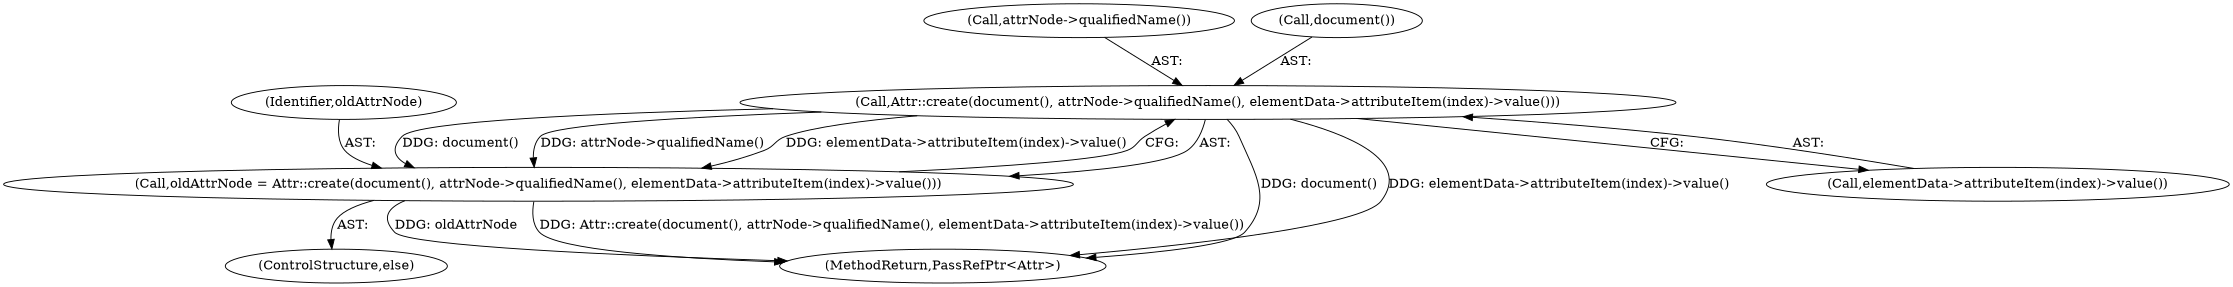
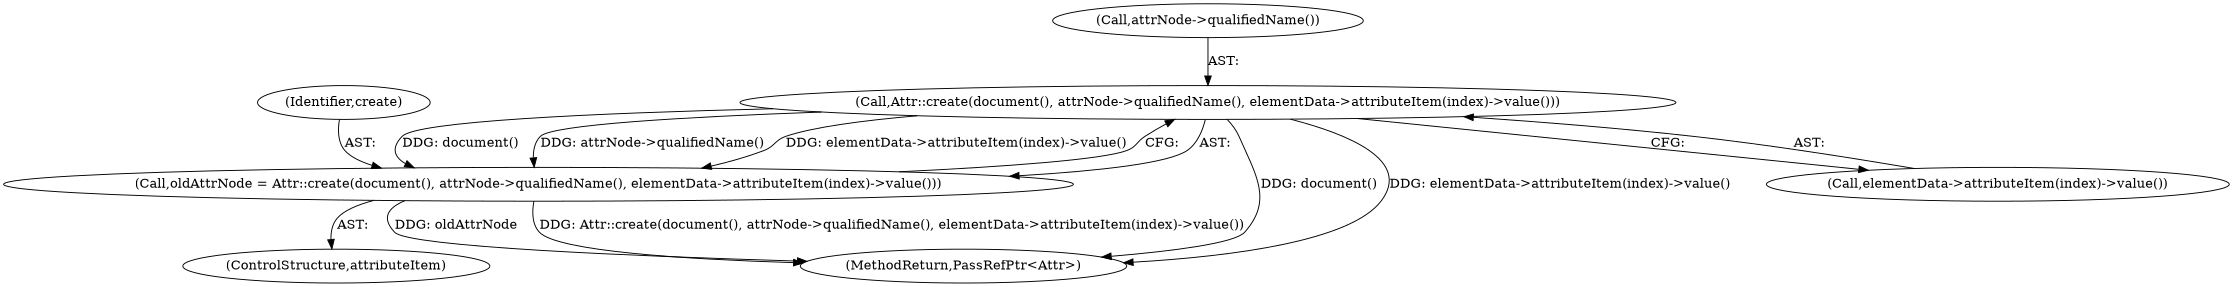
node "(Call,document())": removed
node "(Identifier,oldAttrNode)": label "(Identifier,oldAttrNode)" -> "(Identifier,create)"
node "(ControlStructure,else)": label "(ControlStructure,else)" -> "(ControlStructure,attributeItem)"
